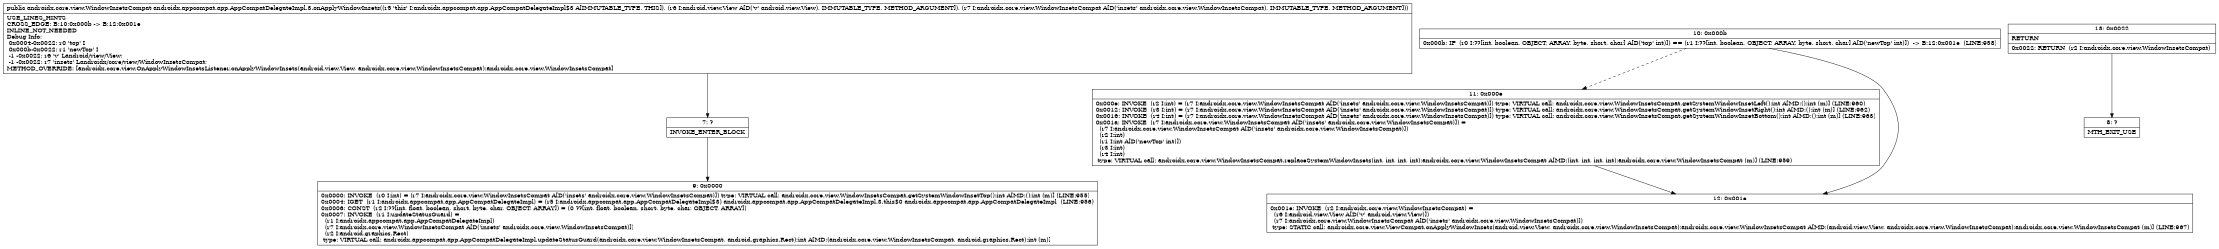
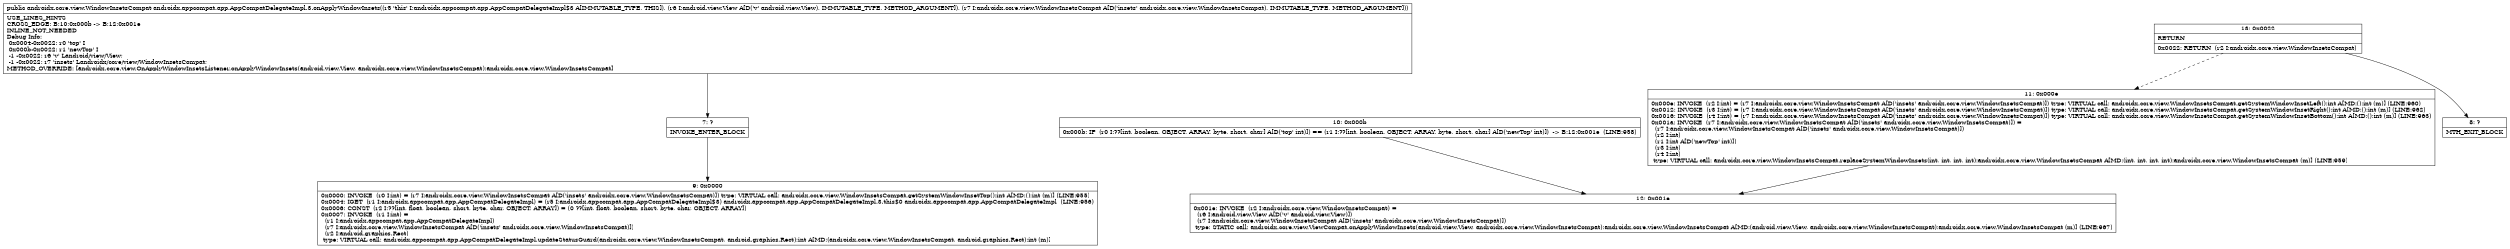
edge "10: 0x000b" -> "11: 0x000e": now "13: 0x0022" -> "11: 0x000e"
node "8: ?": text "MTH_EXIT_USE" -> "MTH_EXIT_BLOCK"
node "9: 0x0000": text "0x0007: INVOKE  (r1 I:updateStatusGuard) =" -> "0x0007: INVOKE  (r1 I:int) ="
